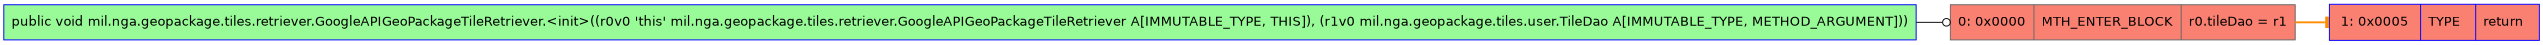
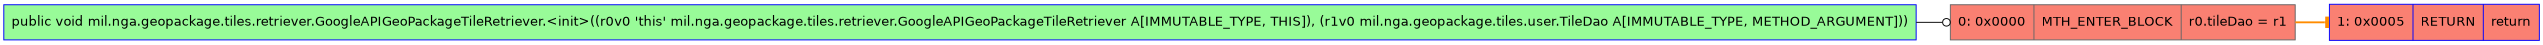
node "1: 0x0005": text "TYPE" -> "RETURN"
